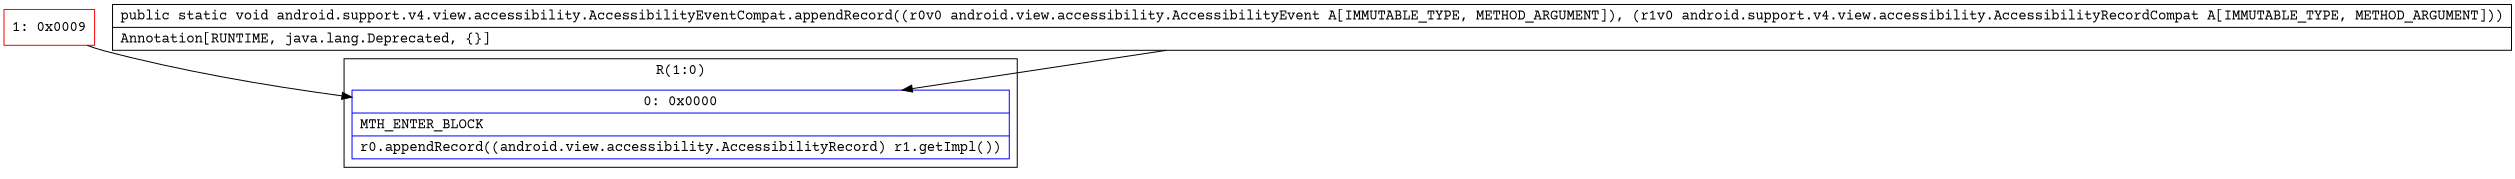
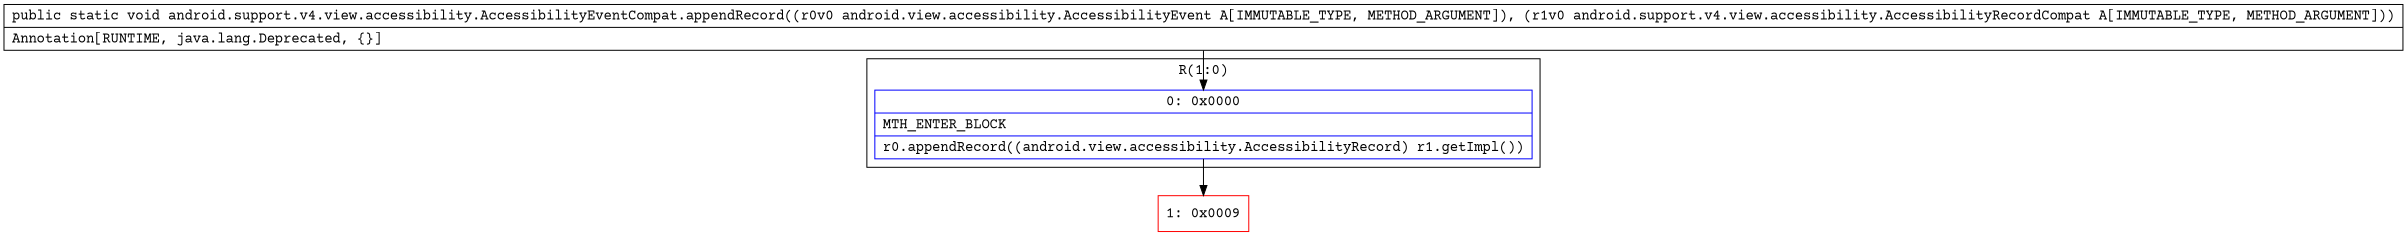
edge "1: 0x0009" -> "0: 0x0000": reversed
